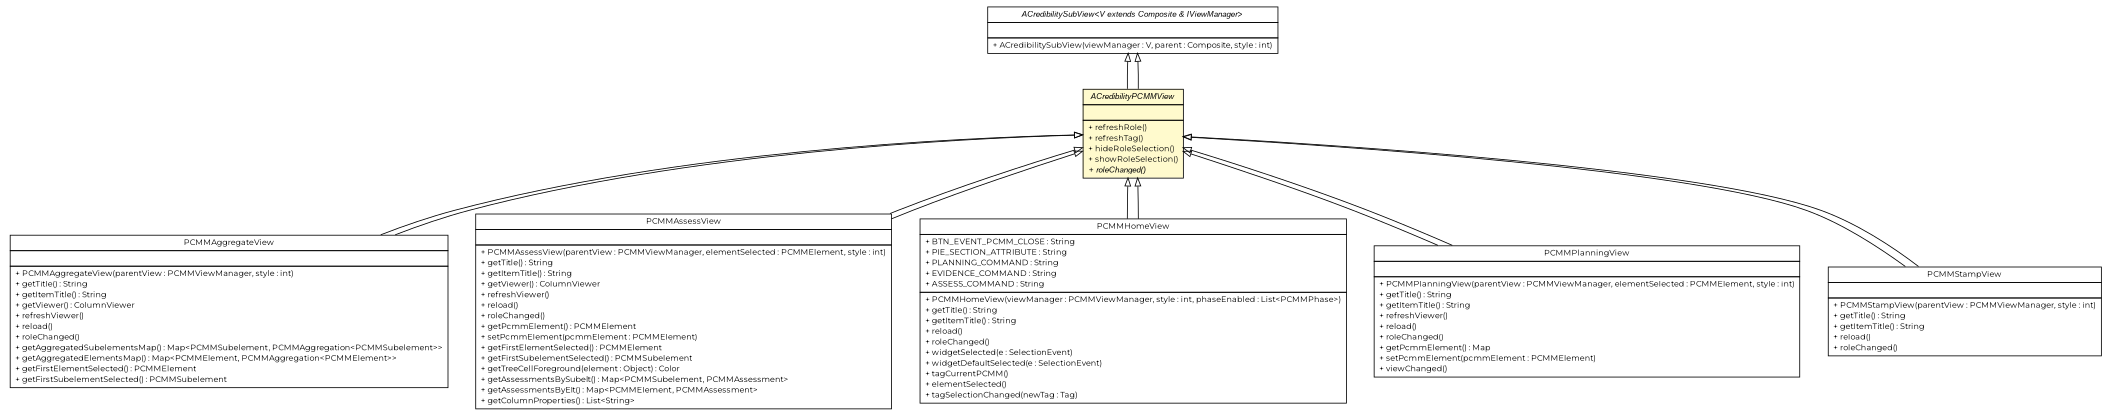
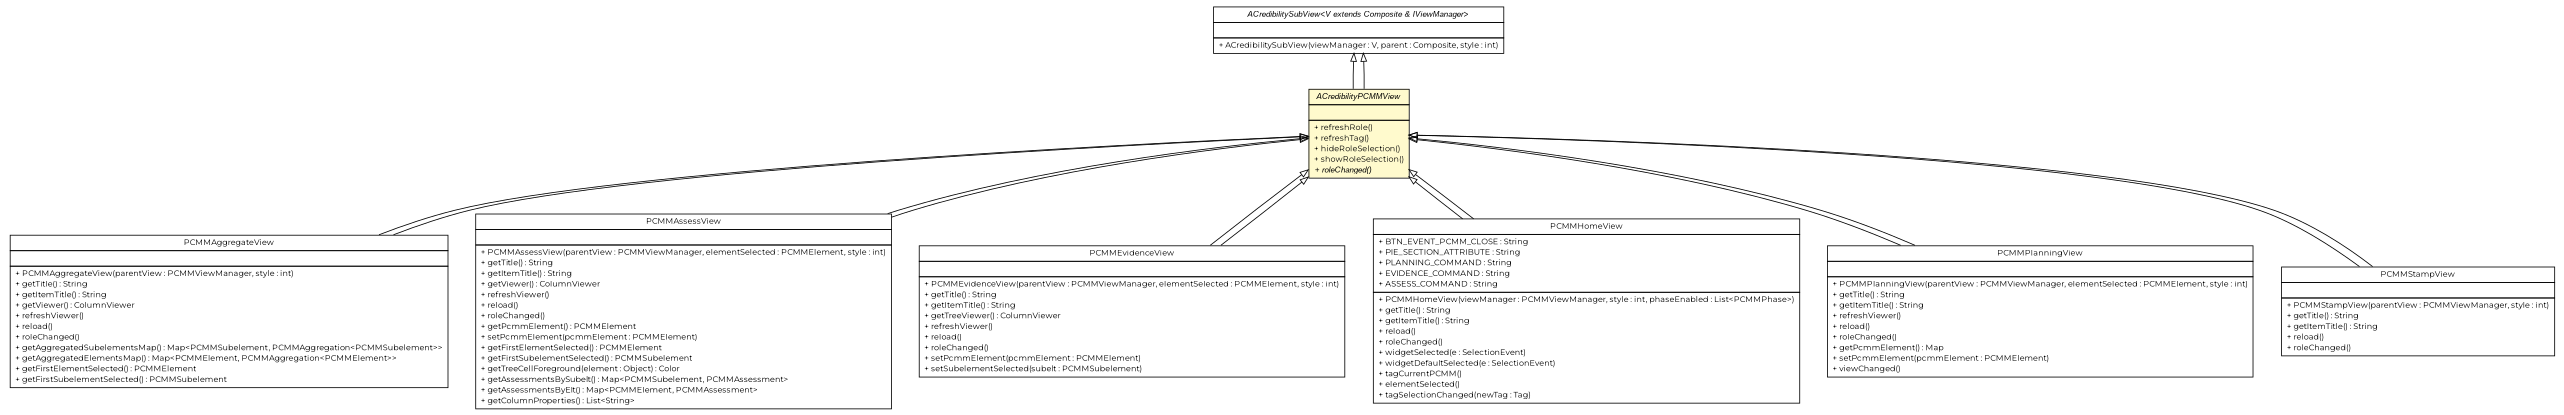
node "PCMMEvidenceView": added
